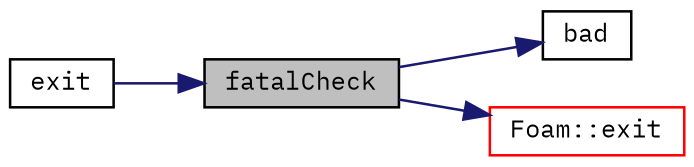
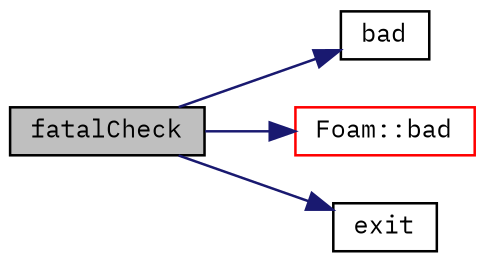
edge "exit" -> "fatalCheck": reversed
node "Foam::exit": label "Foam::exit" -> "Foam::bad"
